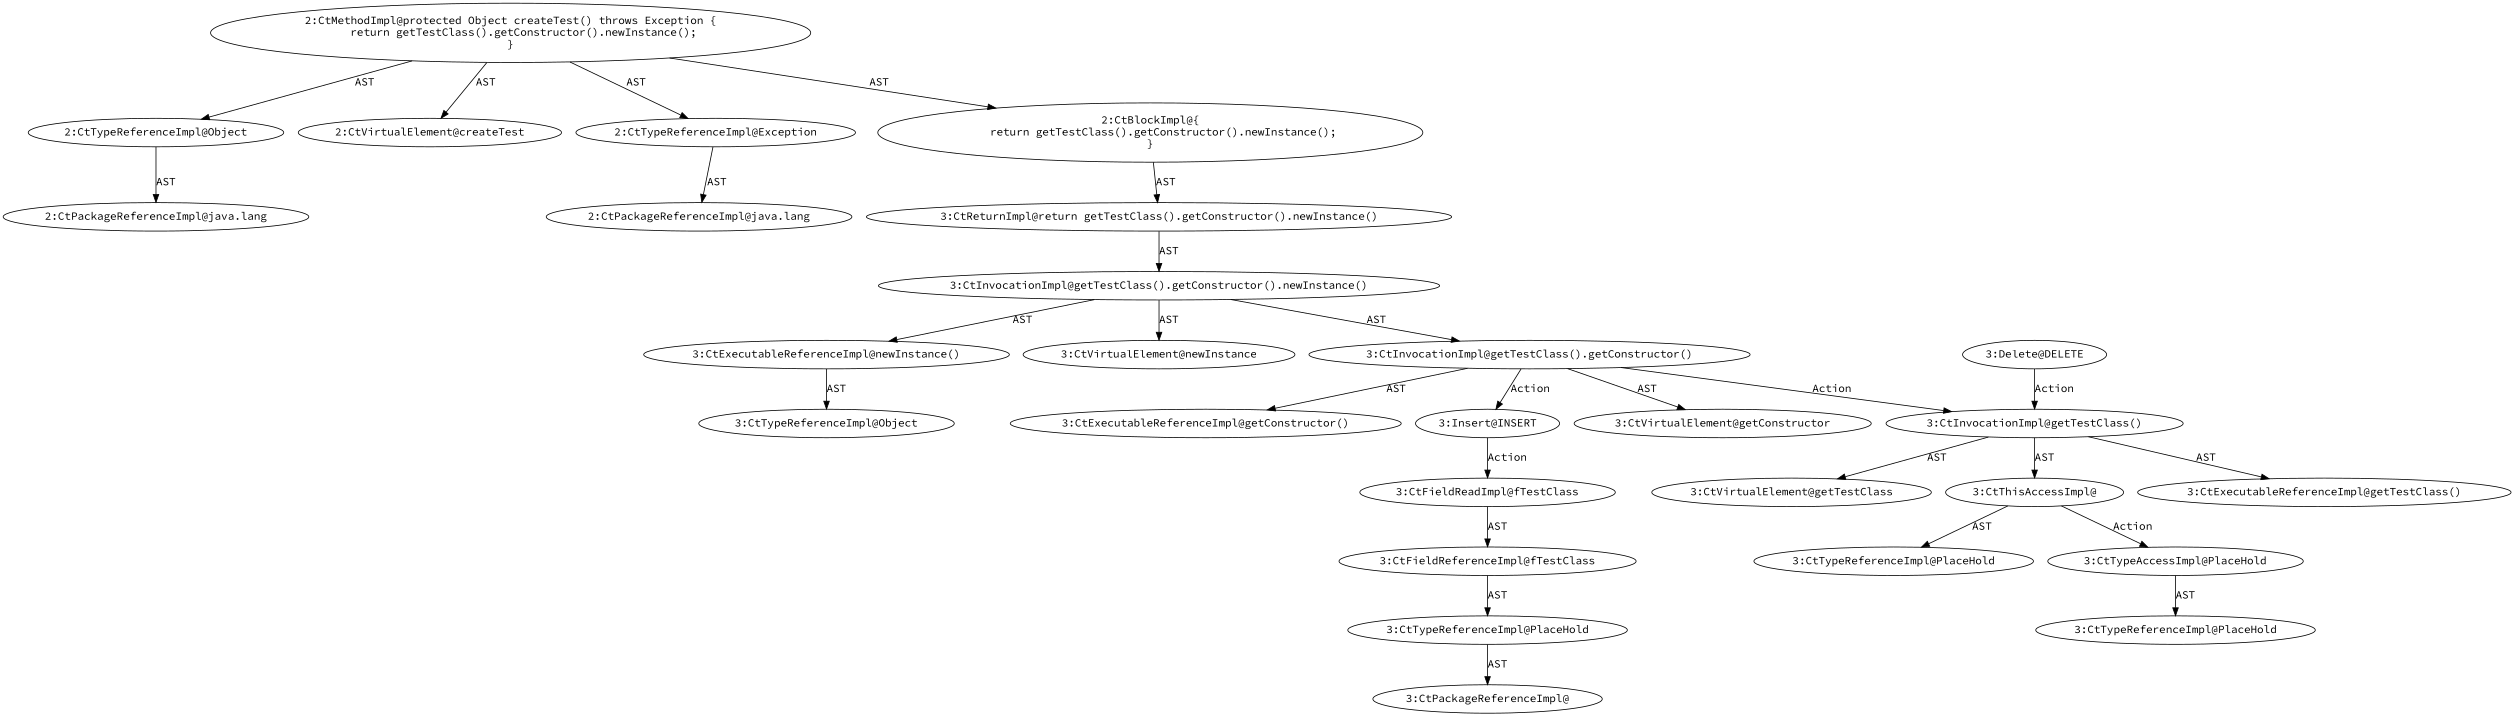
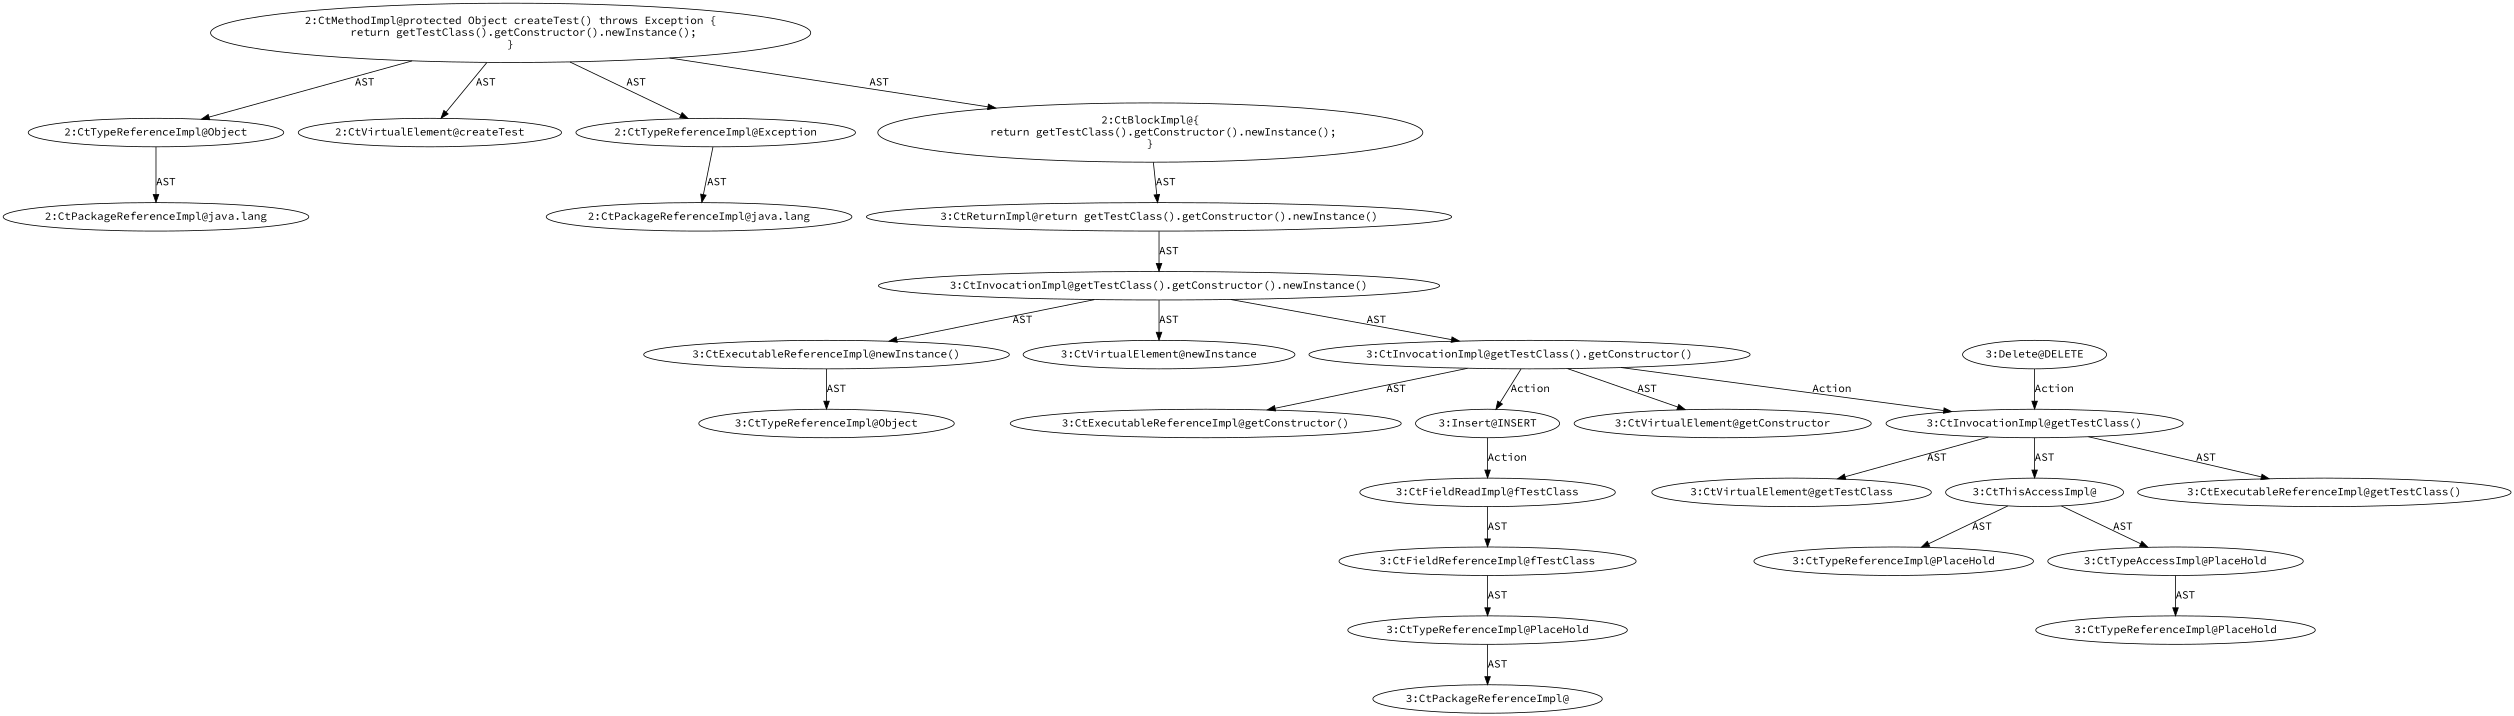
edge "3:CtThisAccessImpl@" -> "3:CtTypeAccessImpl@PlaceHold": label "Action" -> "AST"
